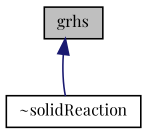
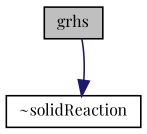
edge "~solidReaction" -> "grhs": reversed
